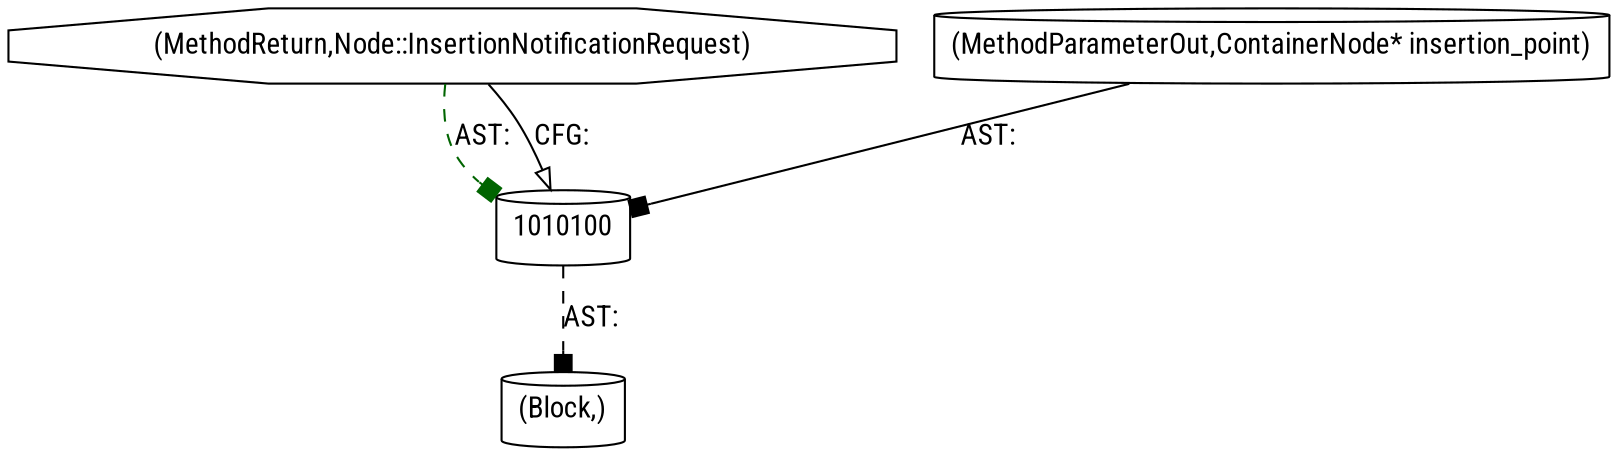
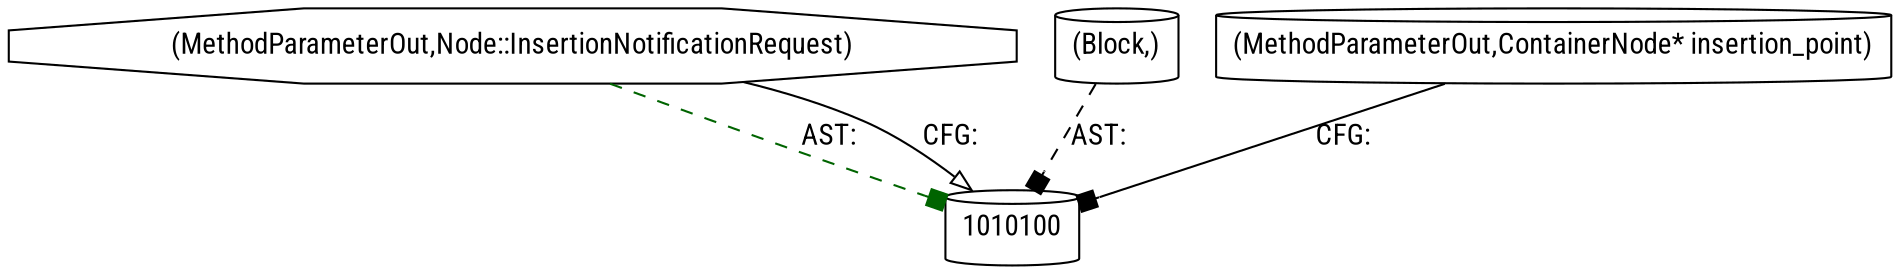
node "(MethodReturn,Node::InsertionNotificationRequest)": label "(MethodReturn,Node::InsertionNotificationRequest)" -> "(MethodParameterOut,Node::InsertionNotificationRequest)"
edge "(MethodParameterOut,ContainerNode* insertion_point)" -> "1010100": label "AST: " -> "CFG: "
edge "1010100" -> "(Block,)": reversed
